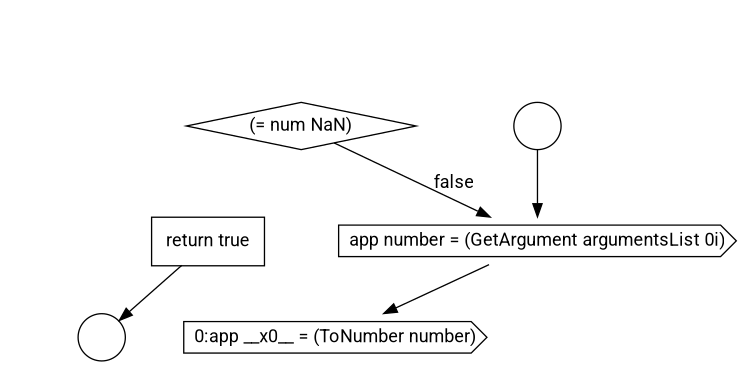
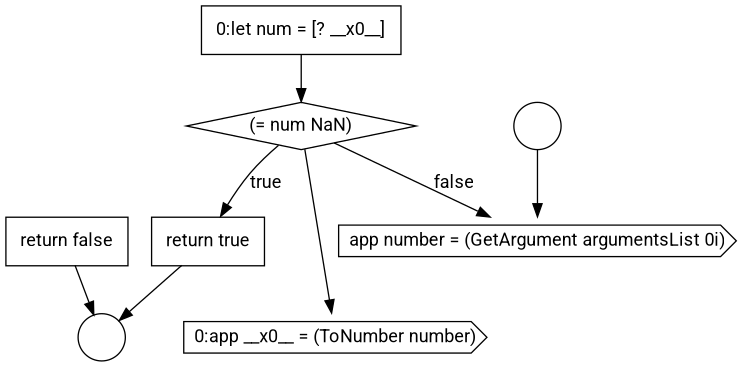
node "0:let num = [? __x0__]": added
edge "(= num NaN)" -> "return true": added, label "true"
node "return false": added
edge "app number = (GetArgument argumentsList 0i)" -> "0:app __x0__ = (ToNumber number)": now "(= num NaN)" -> "0:app __x0__ = (ToNumber number)"
